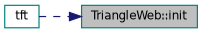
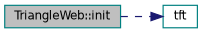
edge "tft" -> "TriangleWeb::init": reversed
